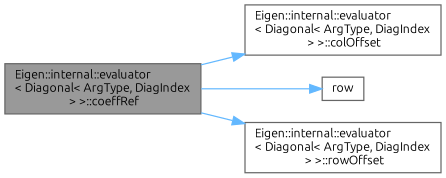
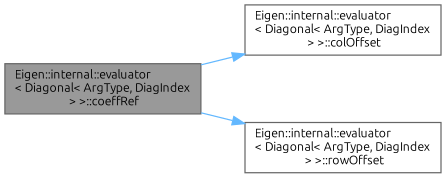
node "row": removed
